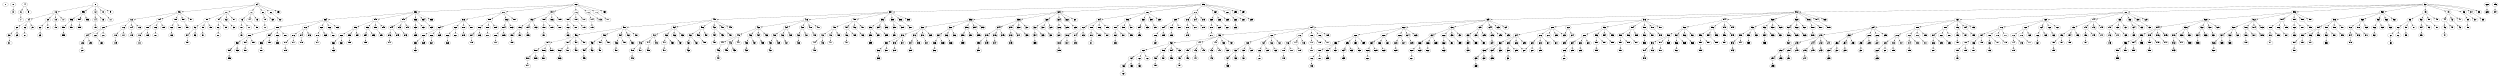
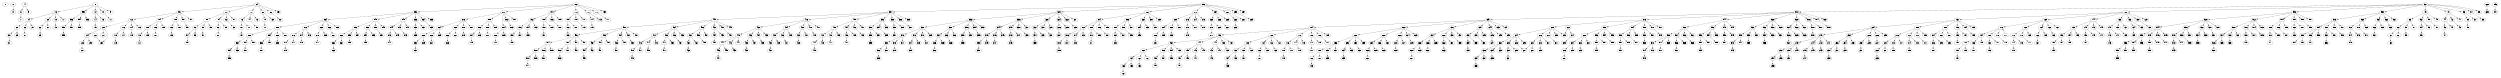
edge "802" -> "804": now "800" -> "804"
edge "120" -> "122": now "120" -> "123"
edge "176" -> "177": reversed
edge "442" -> "445": now "444" -> "445"
node "991": removed
